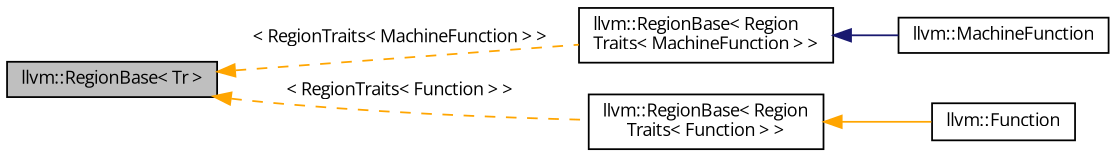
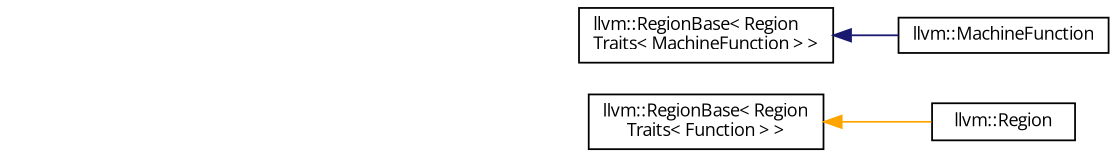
node "llvm::RegionBase< Tr >": removed
node "llvm::Function": label "llvm::Function" -> "llvm::Region"
